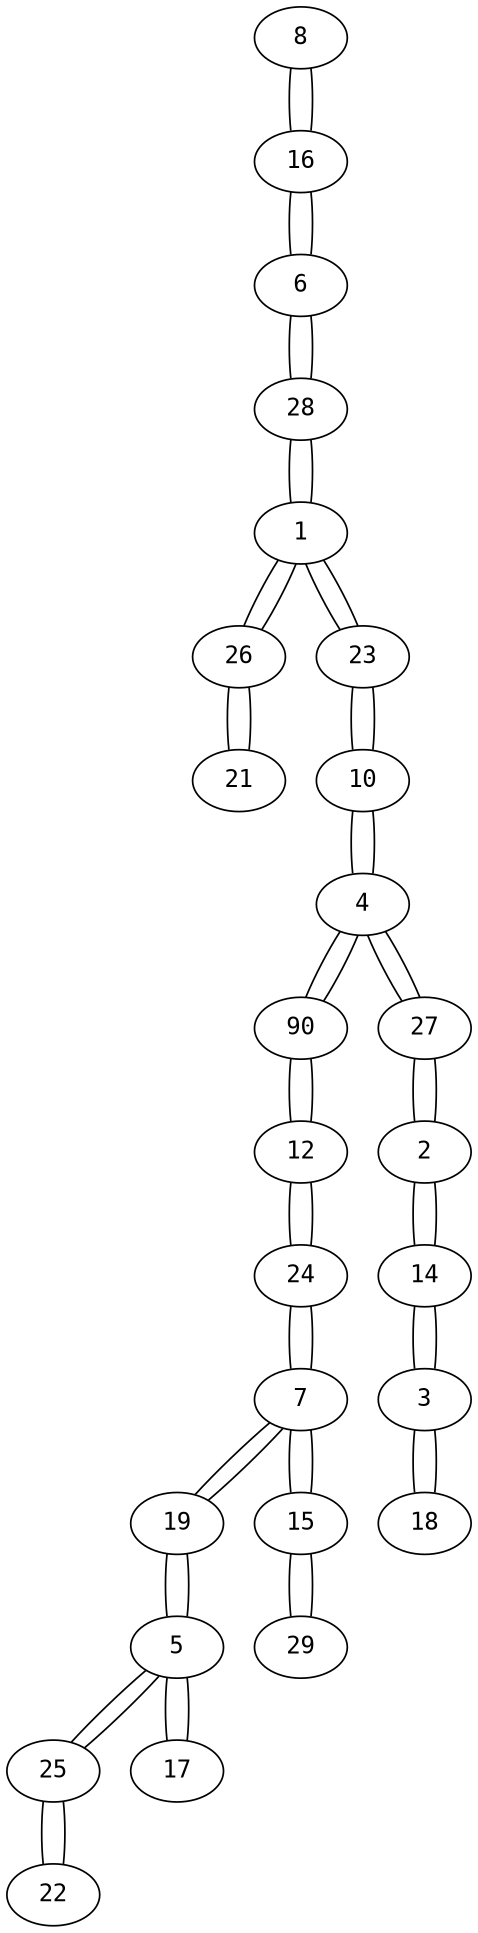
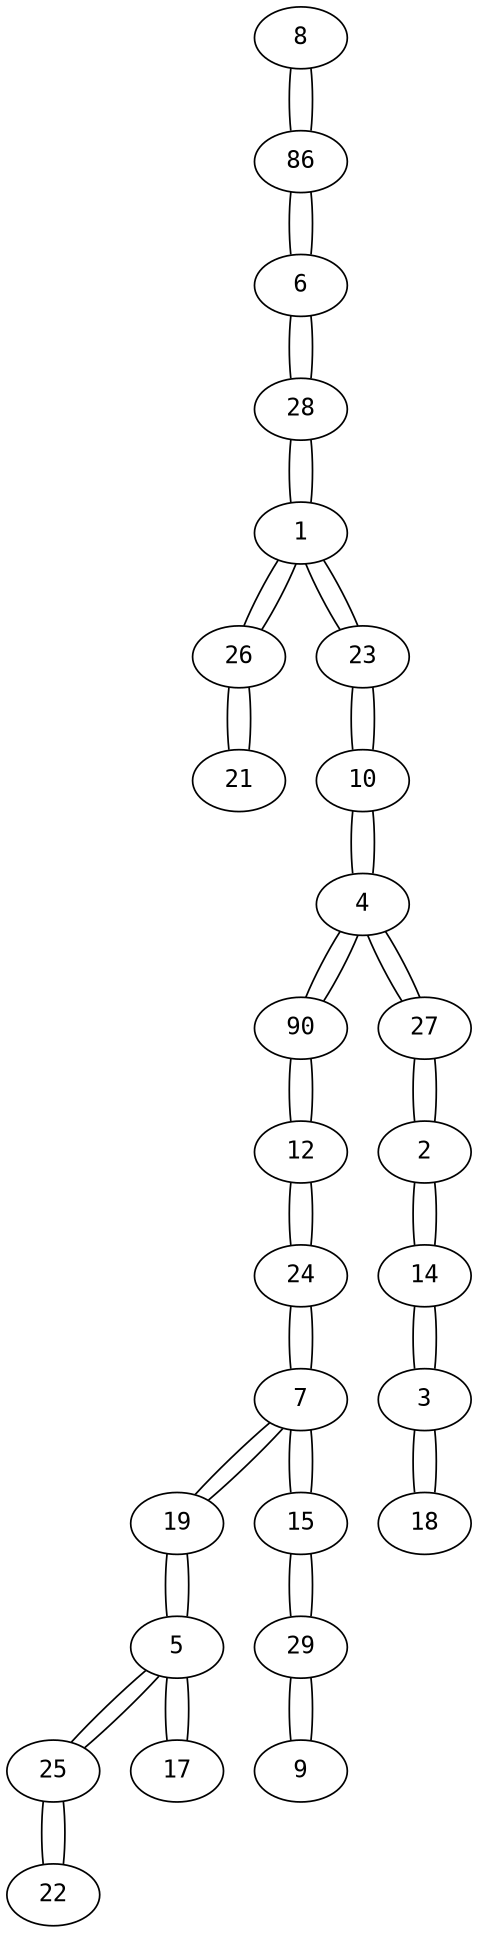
node "16": label "16" -> "86"
node "9": added
